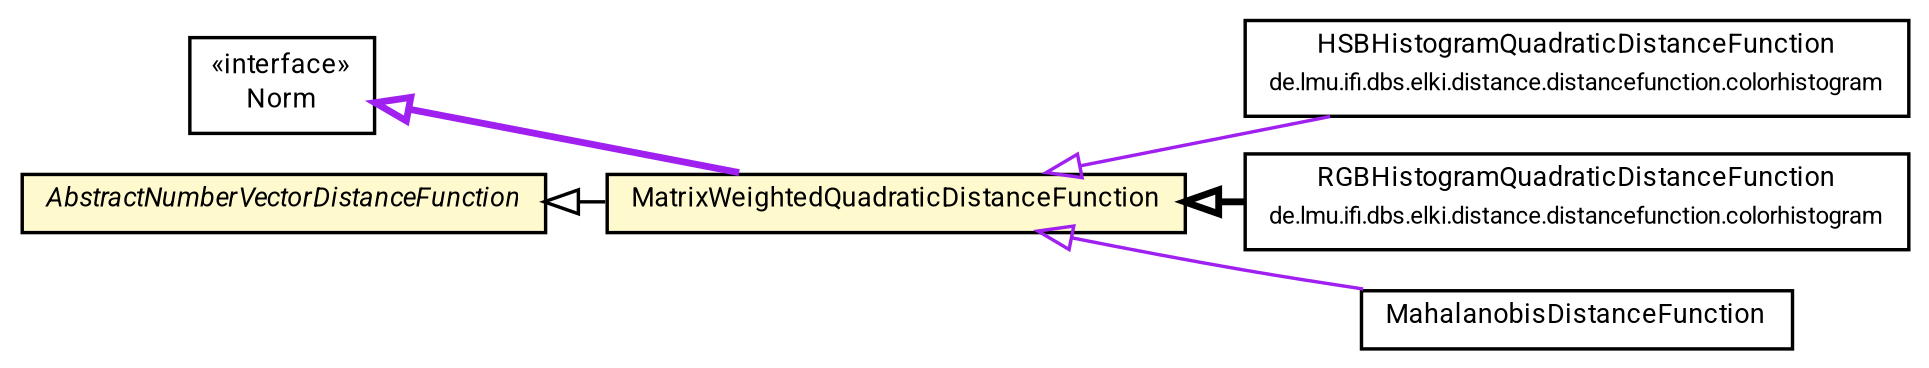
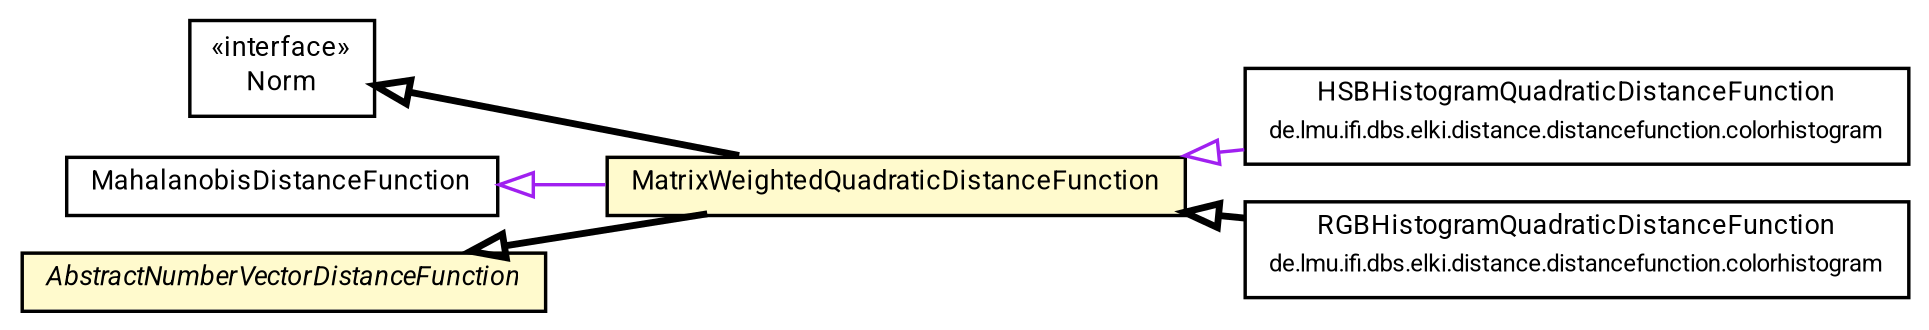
edge "MatrixWeightedQuadraticDistanceFunction" -> "Norm": color purple -> black
edge "MatrixWeightedQuadraticDistanceFunction" -> "AbstractNumberVectorDistanceFunction": style solid -> bold
edge "MahalanobisDistanceFunction" -> "MatrixWeightedQuadraticDistanceFunction": reversed
